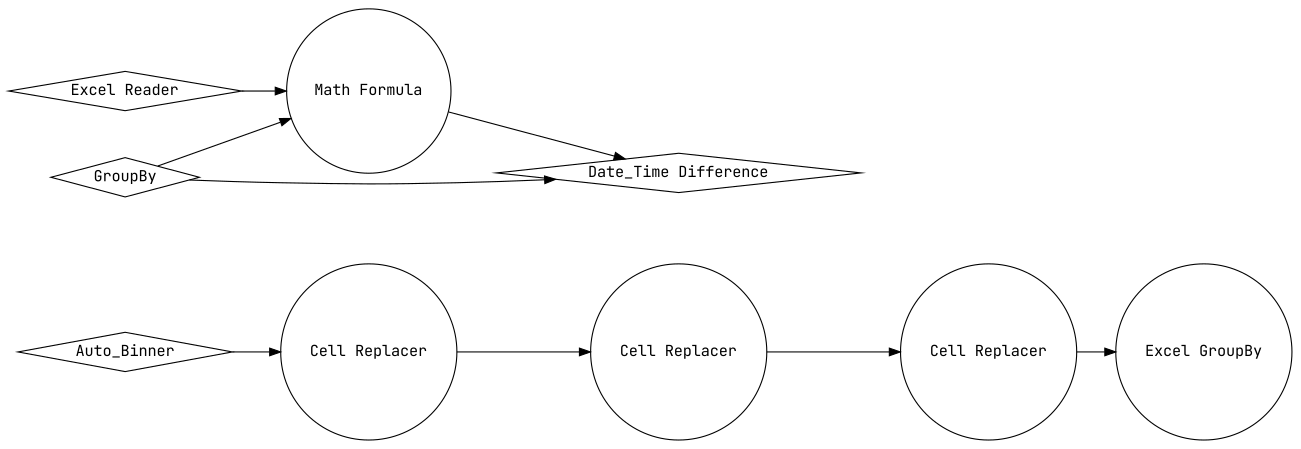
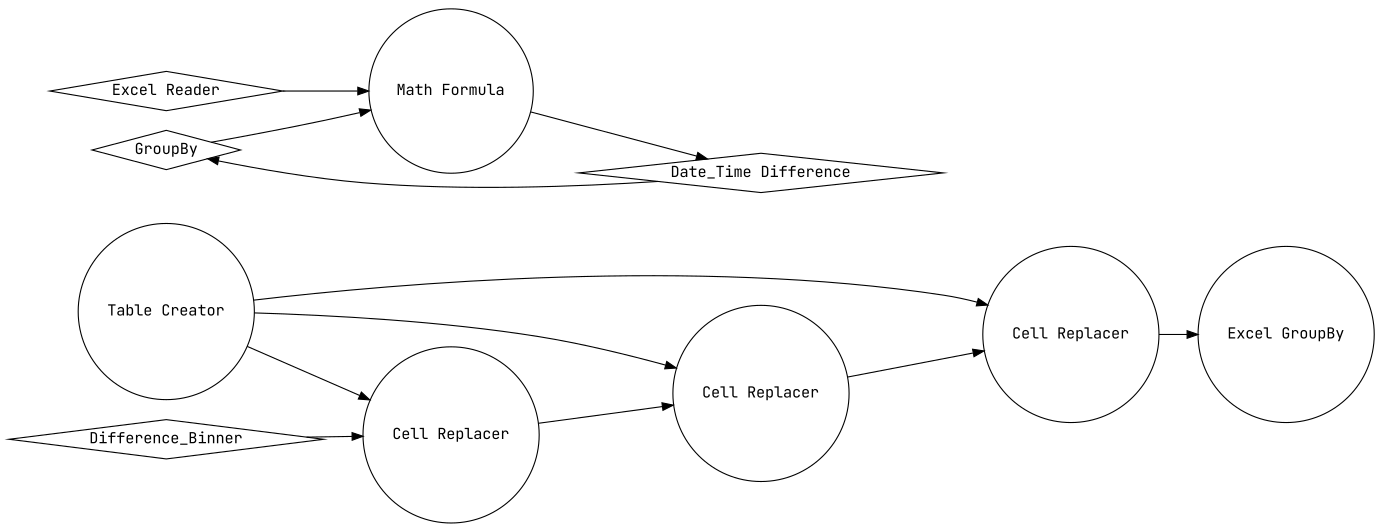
edge "GroupBy" -> "Date_Time Difference": reversed
node "Table Creator": added
node "Auto_Binner": label "Auto_Binner" -> "Difference_Binner"
